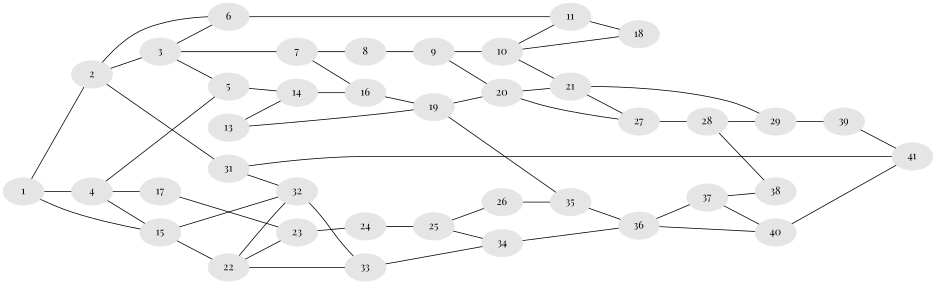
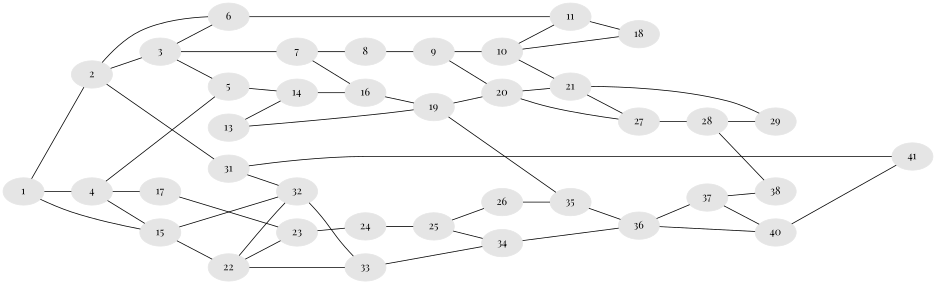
node "39": removed
